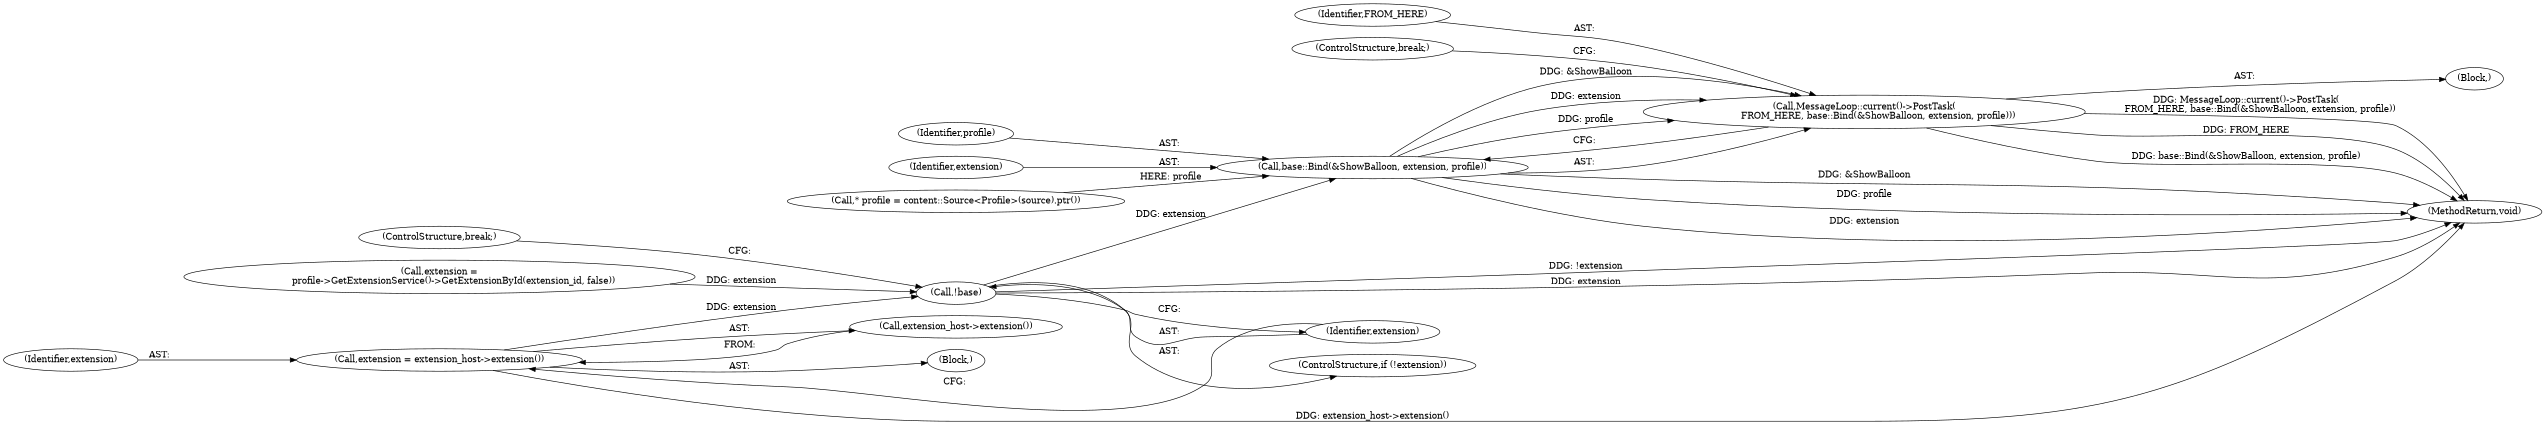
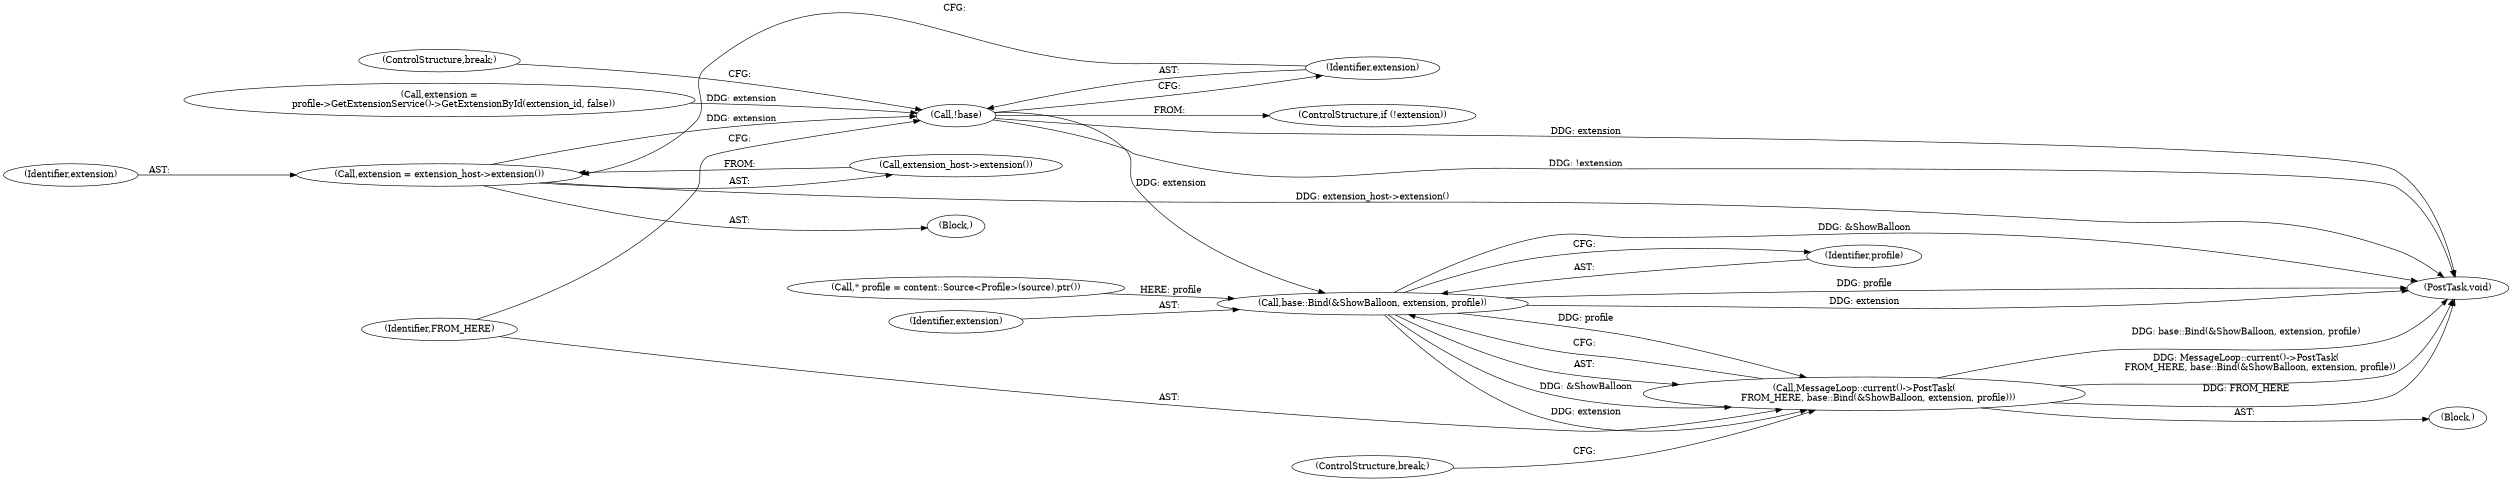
edge "(Identifier,FROM_HERE)" -> "(Call,!base)": added, label "CFG:"
node "(MethodReturn,void)": label "(MethodReturn,void)" -> "(PostTask,void)"
edge "(Call,base::Bind(&ShowBalloon, extension, profile))" -> "(Identifier,profile)": added, label "CFG:"
edge "(Call,!base)" -> "(ControlStructure,if (!extension))": label "AST: " -> "FROM: "
